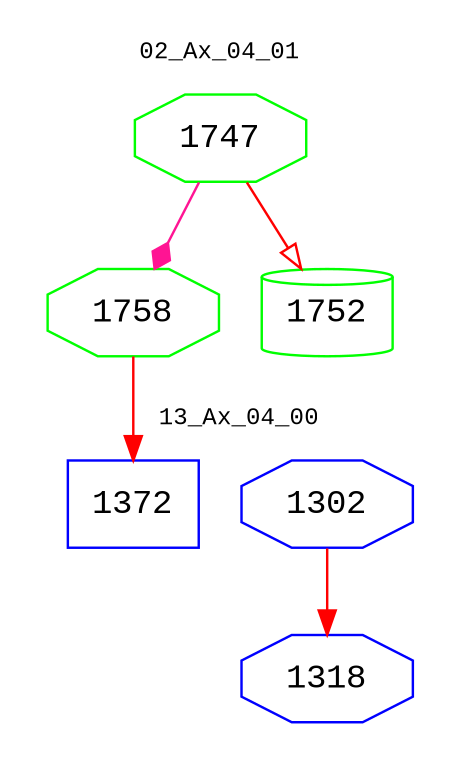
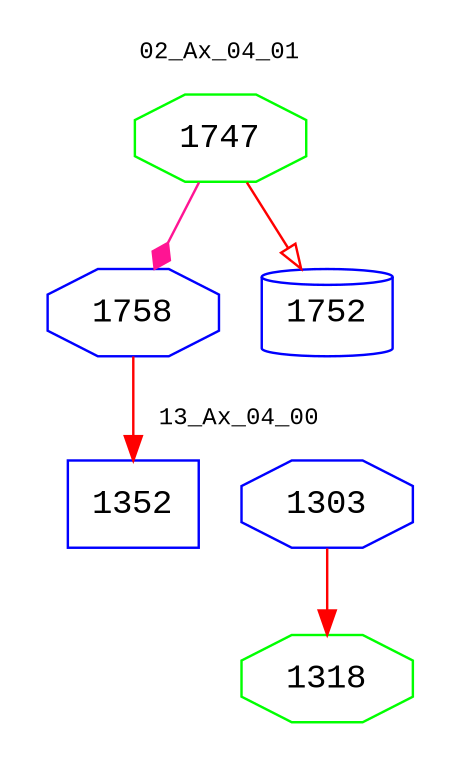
node "1758": color green -> blue
node "1752": color green -> blue
node "1372": label "1372" -> "1352"
node "1302": label "1302" -> "1303"
node "1318": color blue -> green
